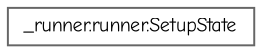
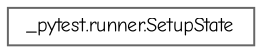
node "_runner.runner.SetupState": label "_runner.runner.SetupState" -> "_pytest.runner.SetupState"
